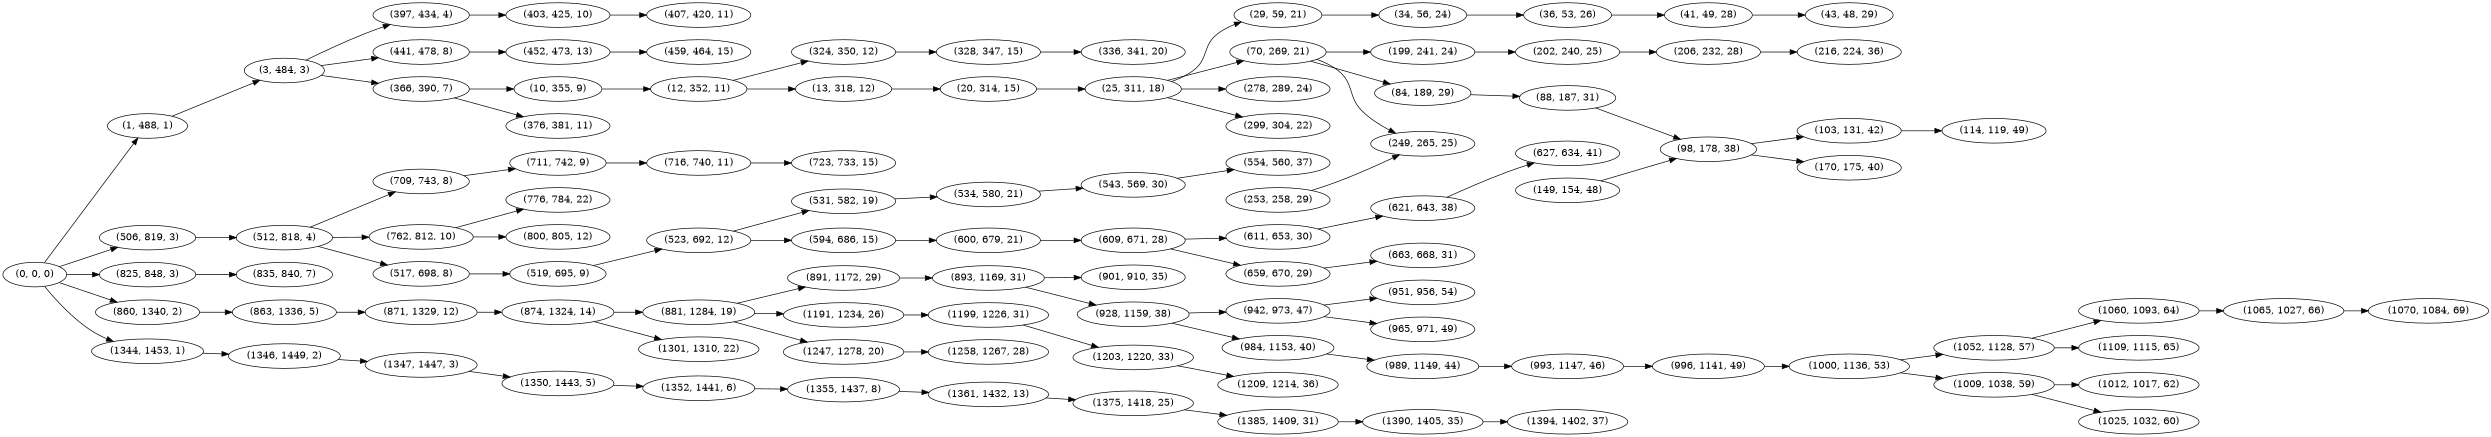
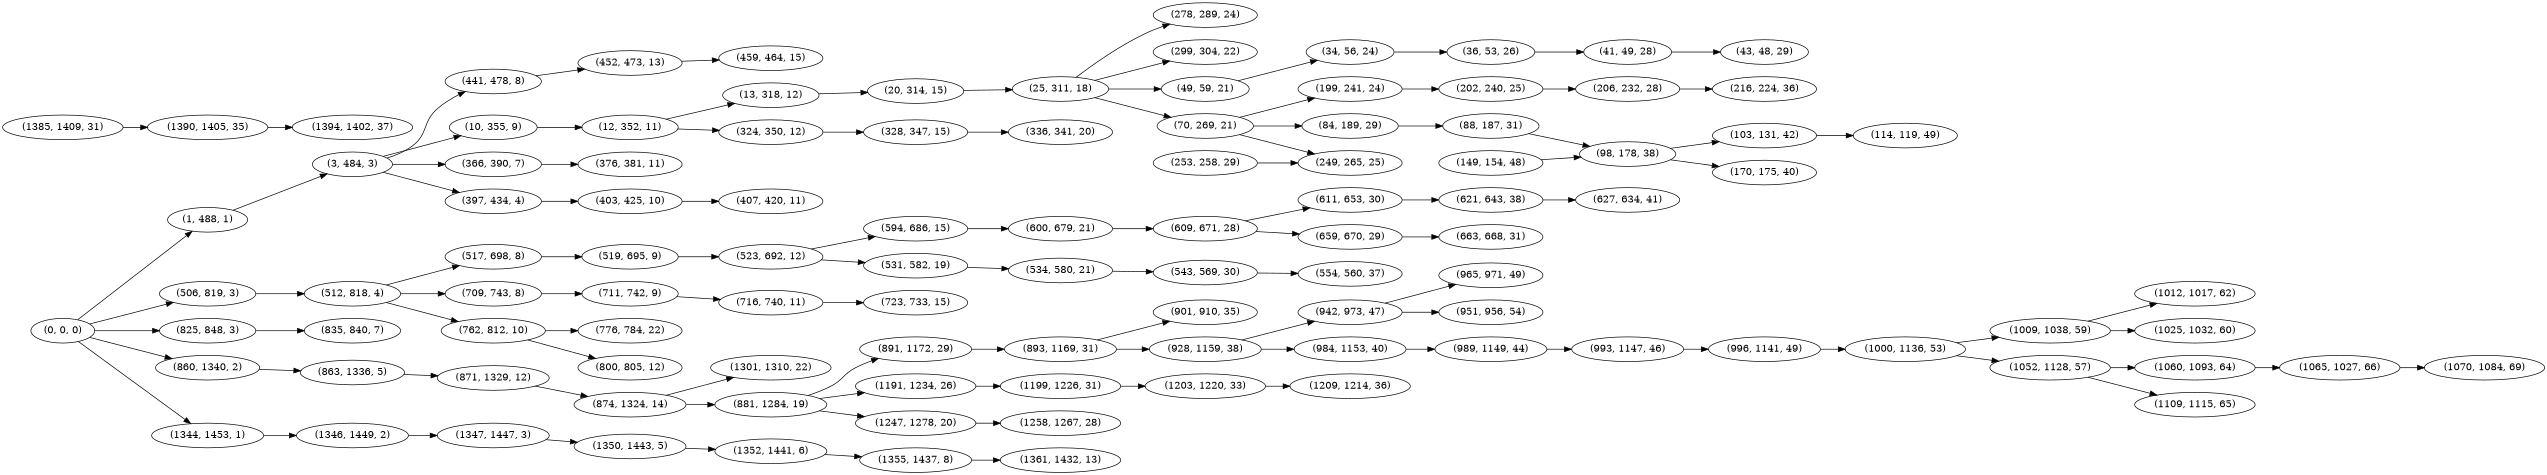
node "(29, 59, 21)": label "(29, 59, 21)" -> "(49, 59, 21)"
edge "(366, 390, 7)" -> "(10, 355, 9)": now "(3, 484, 3)" -> "(10, 355, 9)"
node "(1375, 1418, 25)": removed
